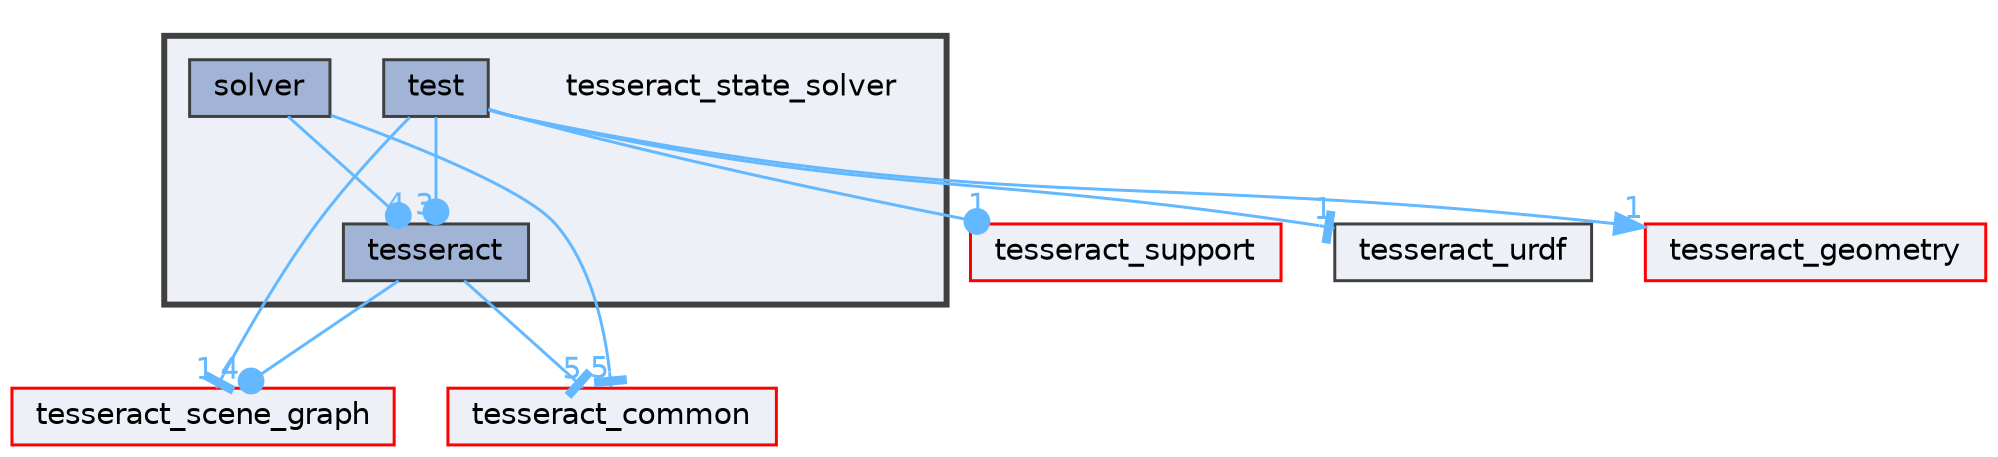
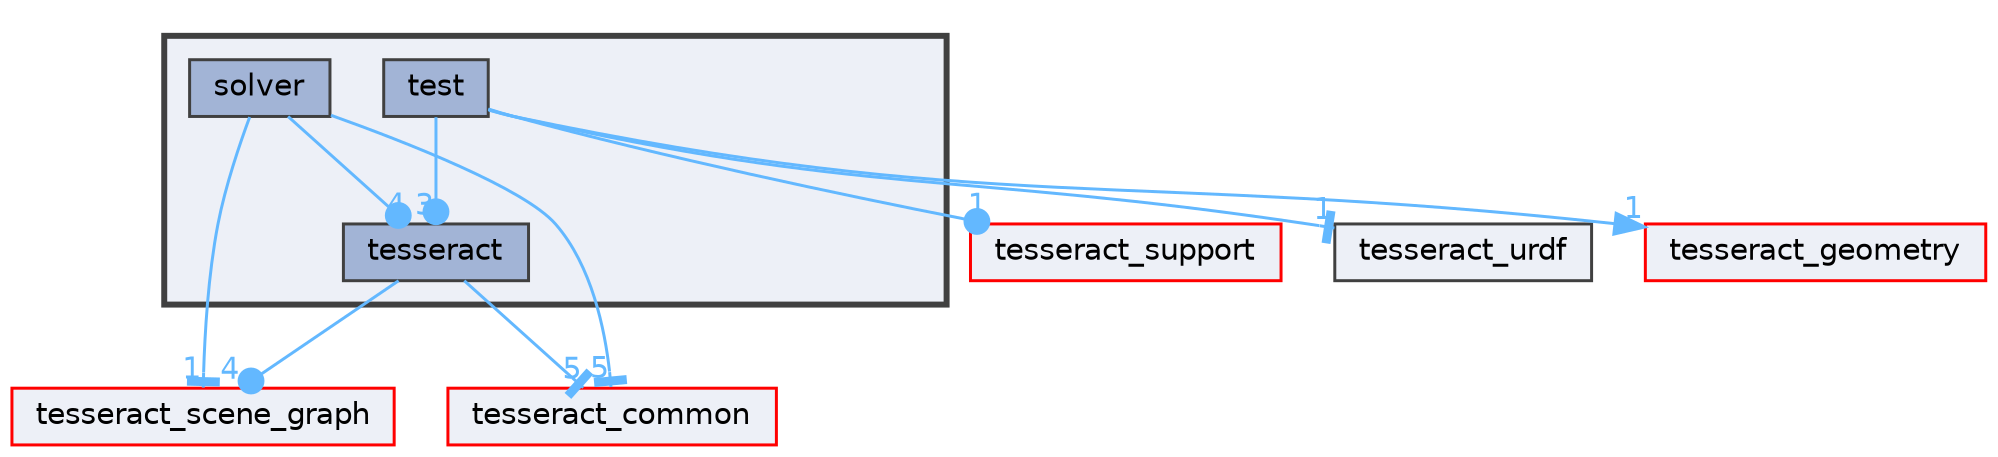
node "tesseract_state_solver": removed
edge "test" -> "tesseract_scene_graph": now "solver" -> "tesseract_scene_graph"
